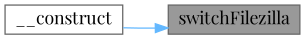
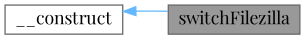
edge "__construct" -> "switchFilezilla": reversed
